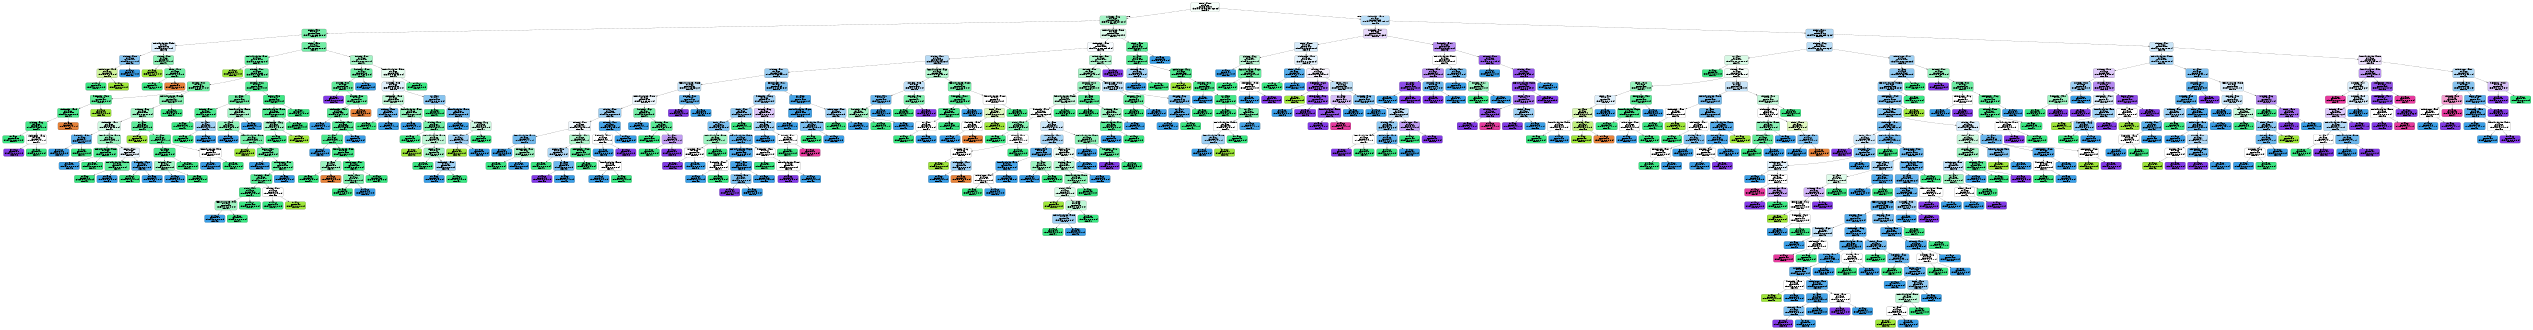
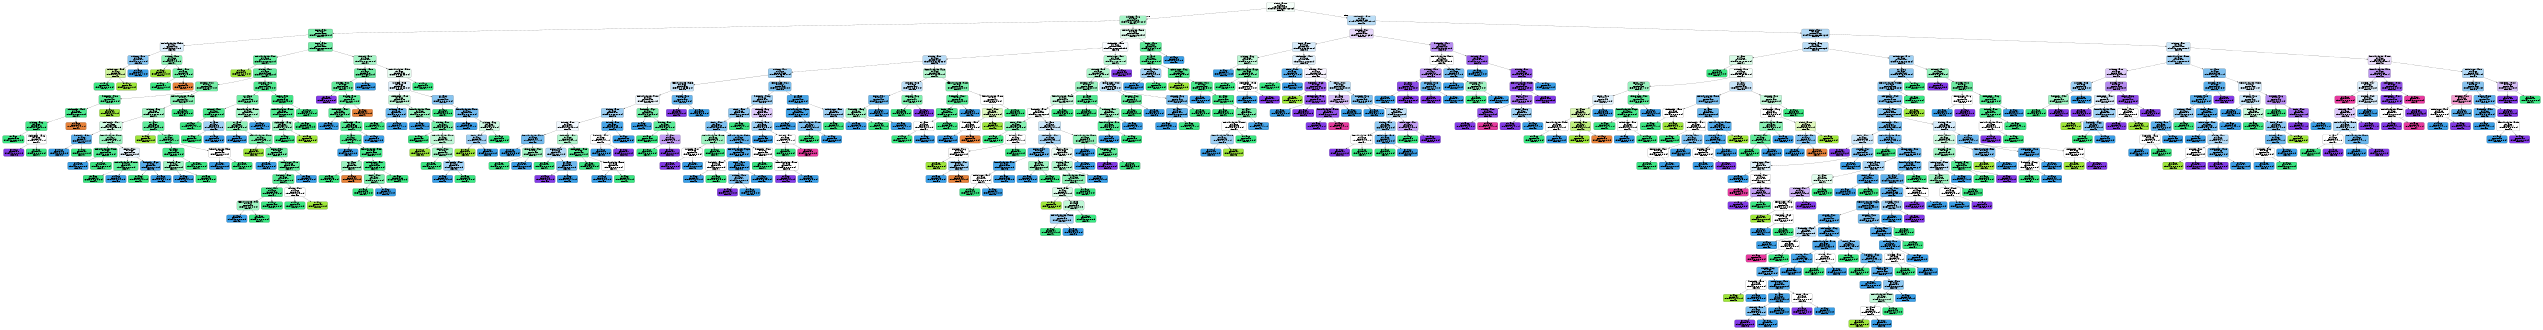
node "gini = 0.0 samples = 3 value = [0, 0, 0, 0, 0, 3] class = (": fillcolor #e5399d -> #5aade9
node "gini = 0.0 samples = 5 value = [0, 5, 0, 0, 0, 0] class = a": added
node "gini = 0.0 samples = 8 value = [0, 0, 0, 8, 0, 0] sugar = g": label "gini = 0.0 samples = 8 value = [0, 0, 0, 8, 0, 0] sugar = g" -> "gini = 0.0 samples = 8 value = [0, 0, 0, 8, 0, 0] class = g"
